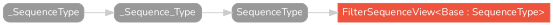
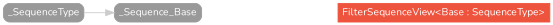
node "_Sequence_Type": label "_Sequence_Type" -> "_Sequence_Base"
node "SequenceType": removed
